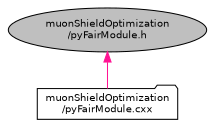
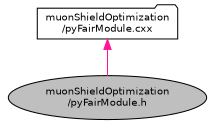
edge "muonShieldOptimization /pyFairModule.cxx" -> "muonShieldOptimization /pyFairModule.h": reversed
